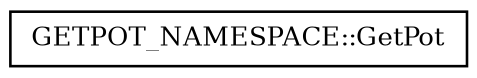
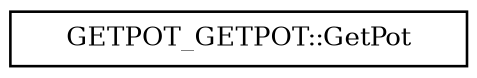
node "GETPOT_NAMESPACE::GetPot": label "GETPOT_NAMESPACE::GetPot" -> "GETPOT_GETPOT::GetPot"
